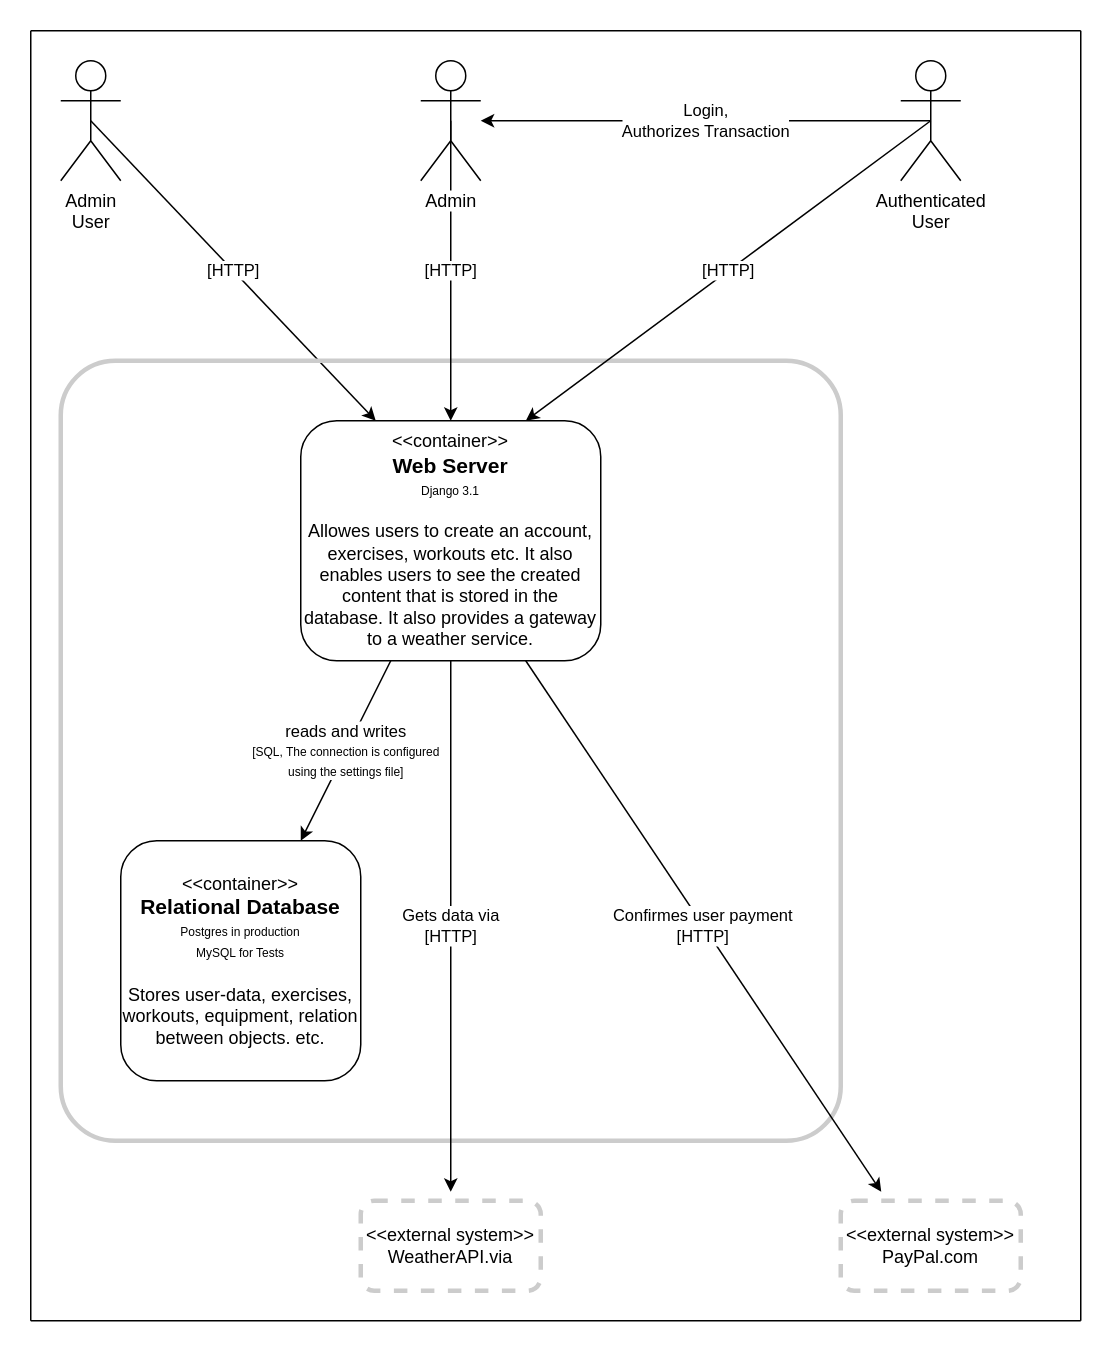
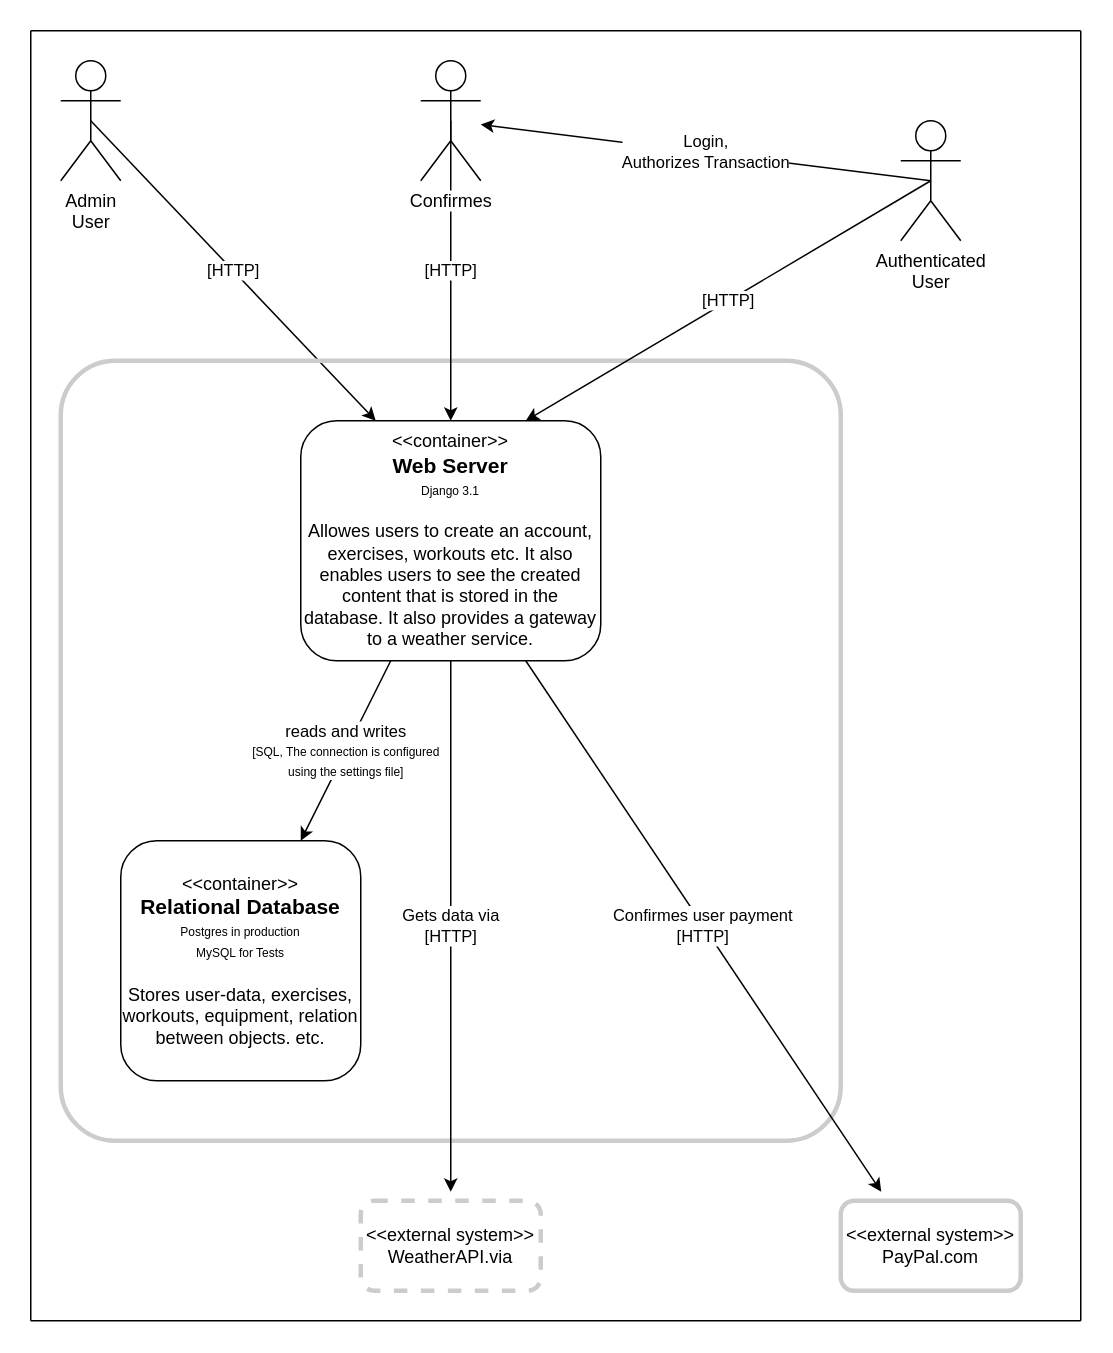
node "Authenticated User": moved (931, 121) -> (931, 181)
node "Admin": label "Admin" -> "Confirmes"
node "<<external system>> PayPal.com": style dashed -> solid
